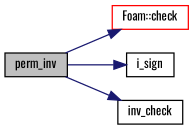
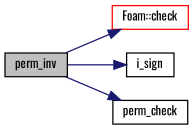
node "inv_check": label "inv_check" -> "perm_check"
